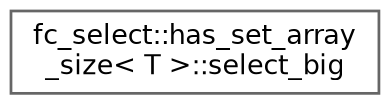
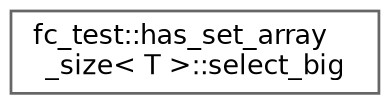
node "fc_select::has_set_array _size< T >::select_big": label "fc_select::has_set_array _size< T >::select_big" -> "fc_test::has_set_array _size< T >::select_big"
